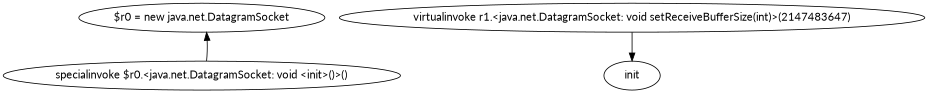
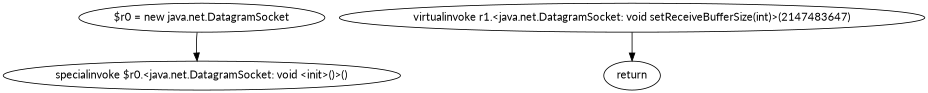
edge "specialinvoke $r0.<java.net.DatagramSocket: void <init>()>()" -> "$r0 = new java.net.DatagramSocket": reversed
node "init": label "init" -> "return"
